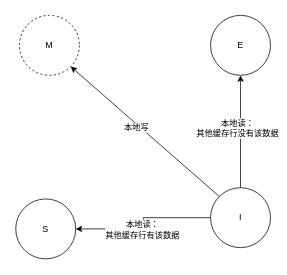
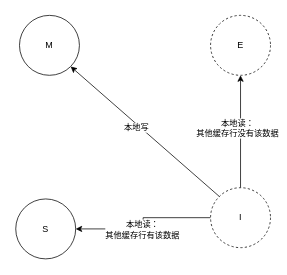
node "M": style dashed -> solid
node "E": style solid -> dashed
node "I": style solid -> dashed
